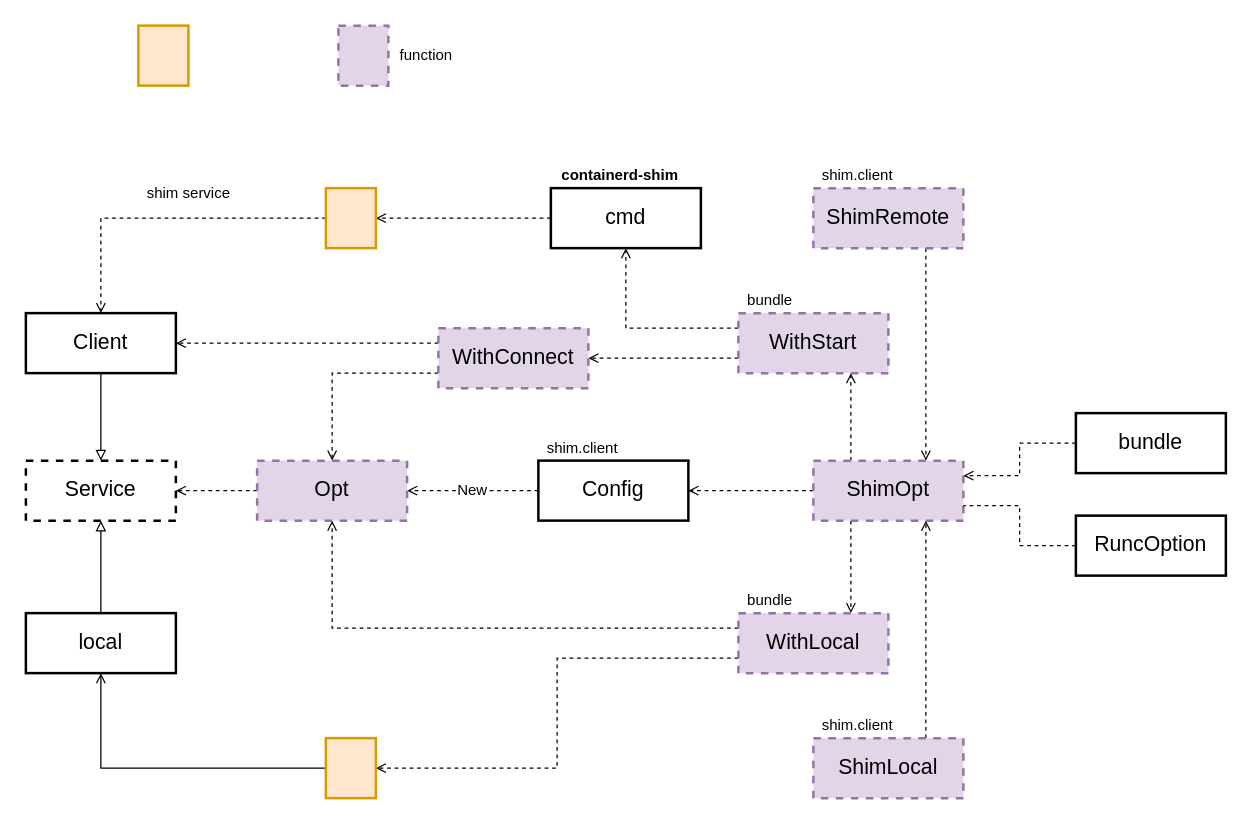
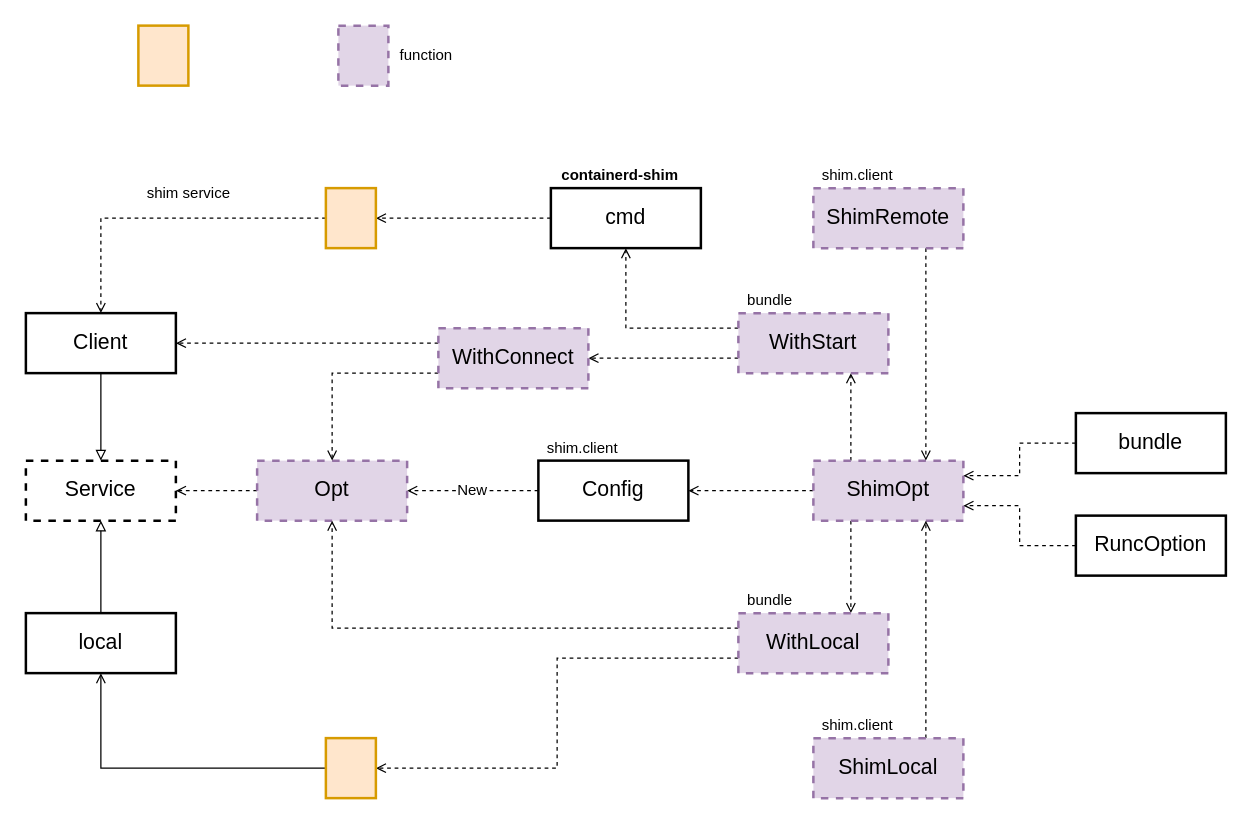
edge "ShimOpt" -- "RuncOption": arrowhead none -> open
